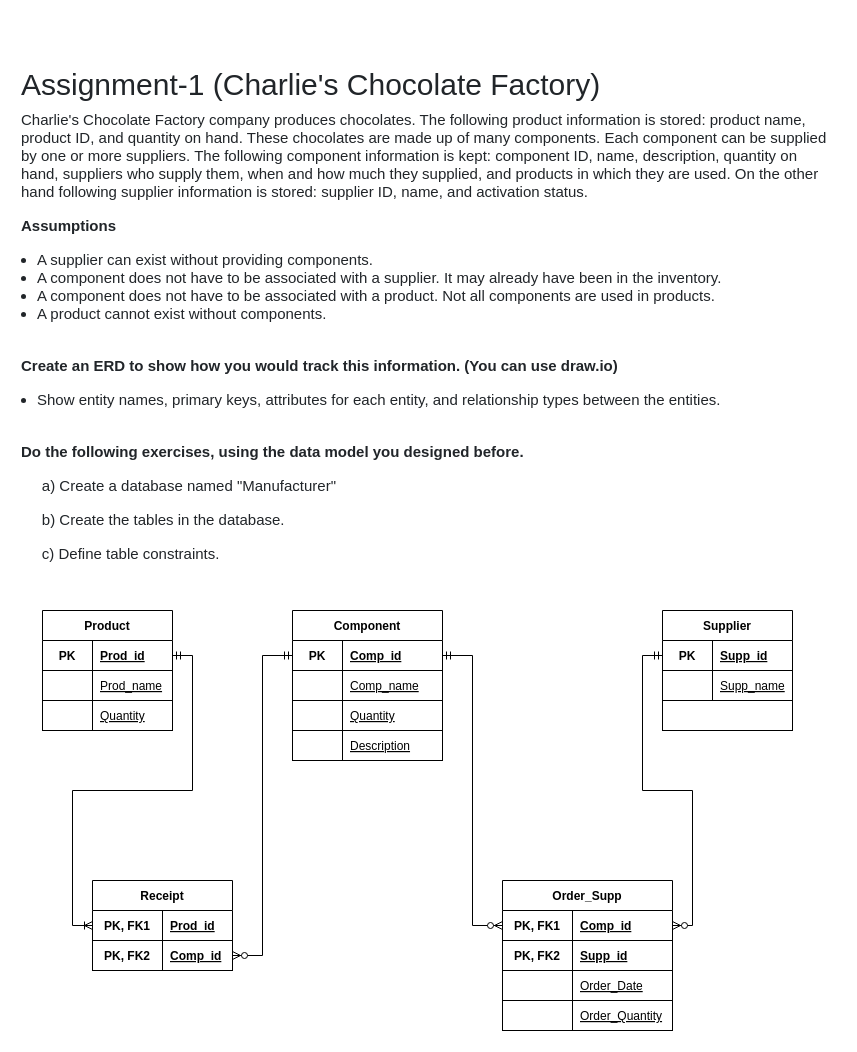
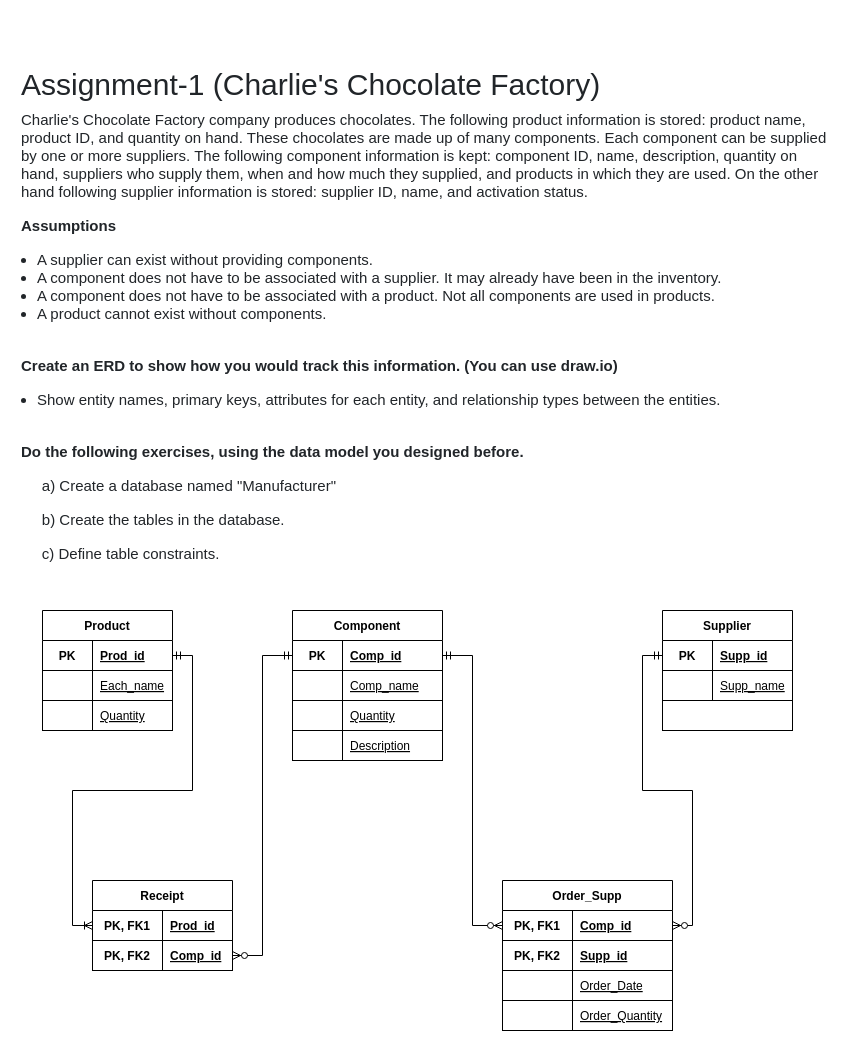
node "Prod_name": label "Prod_name" -> "Each_name"
